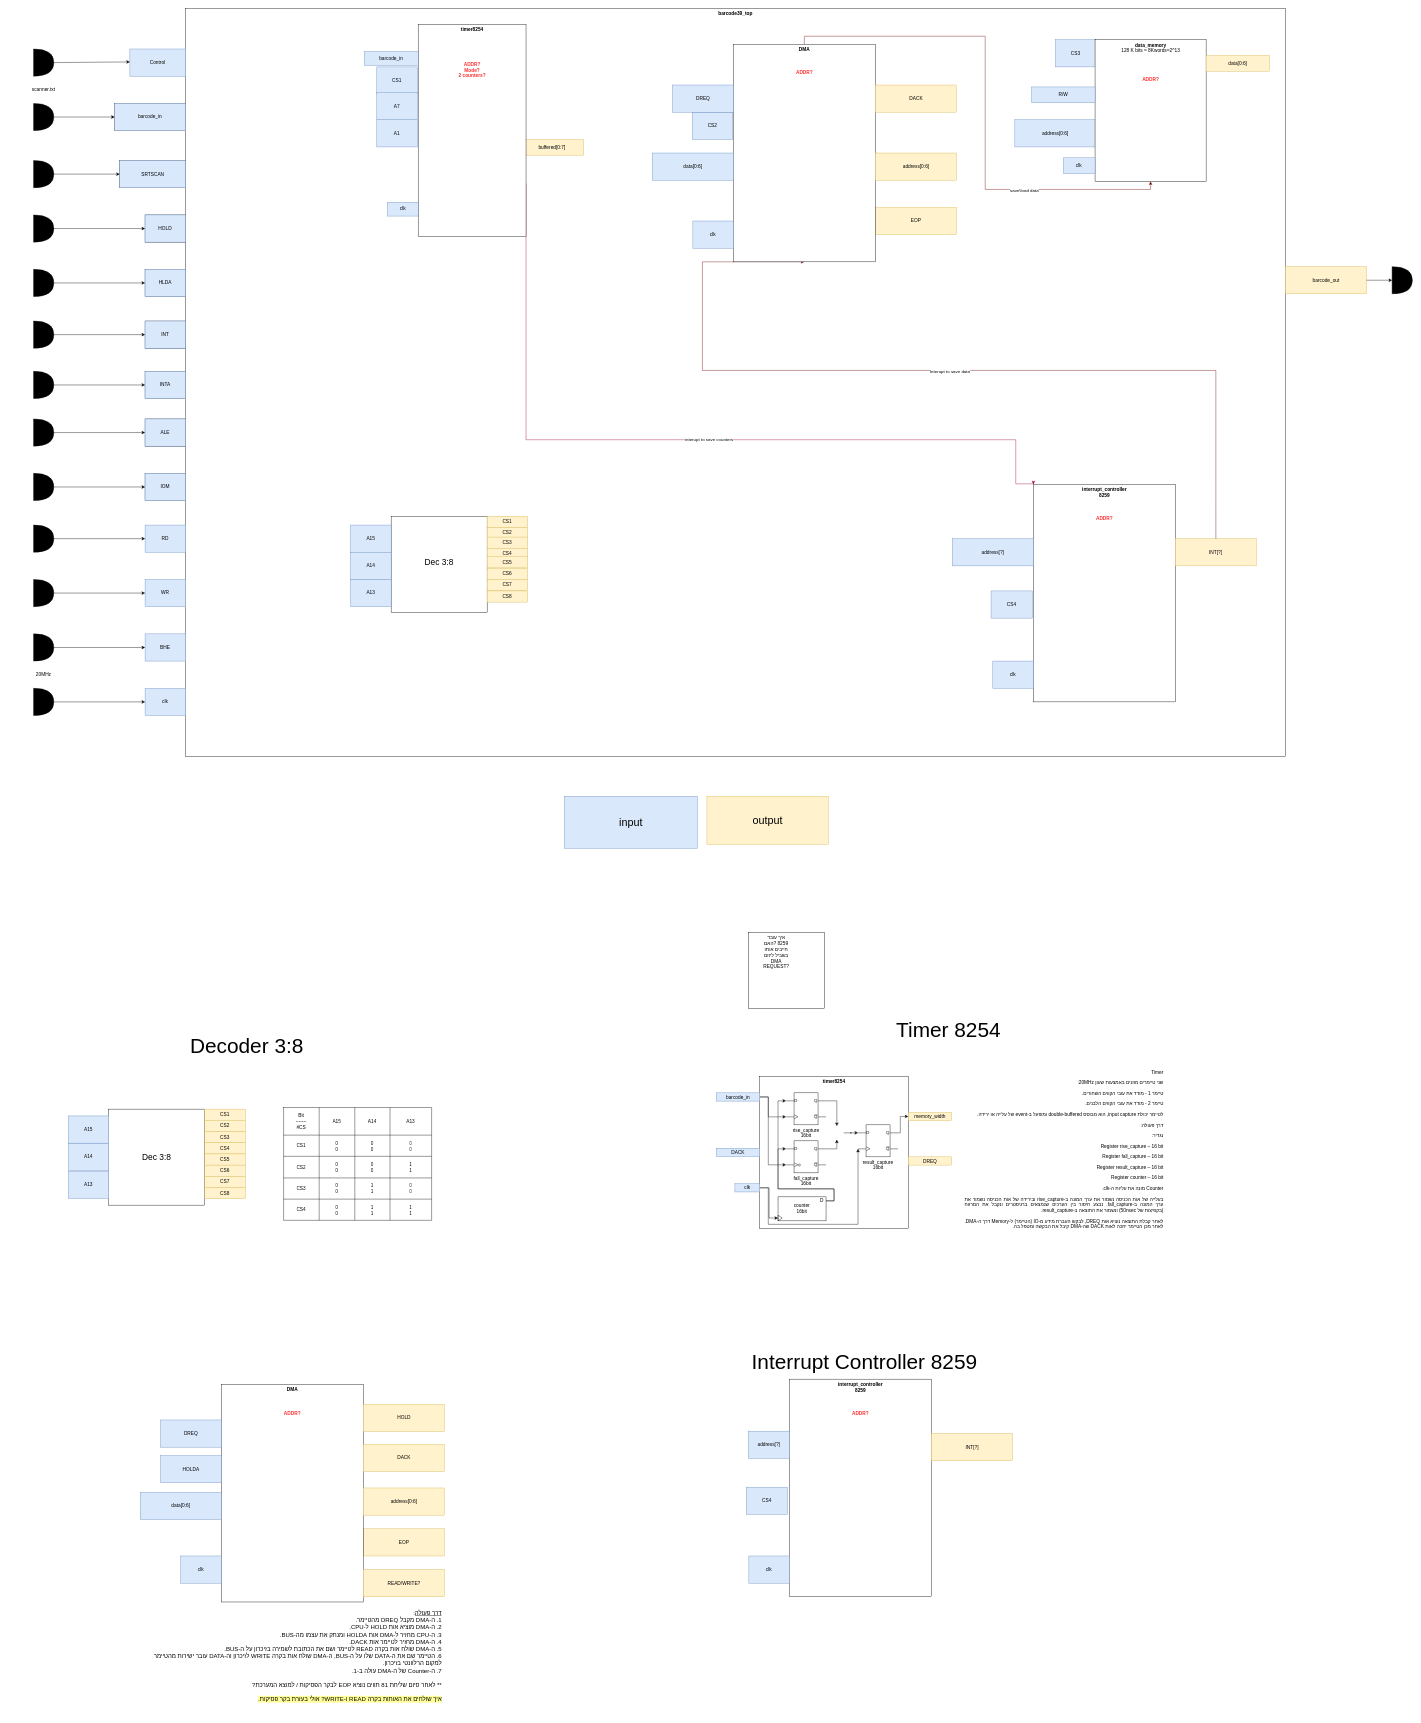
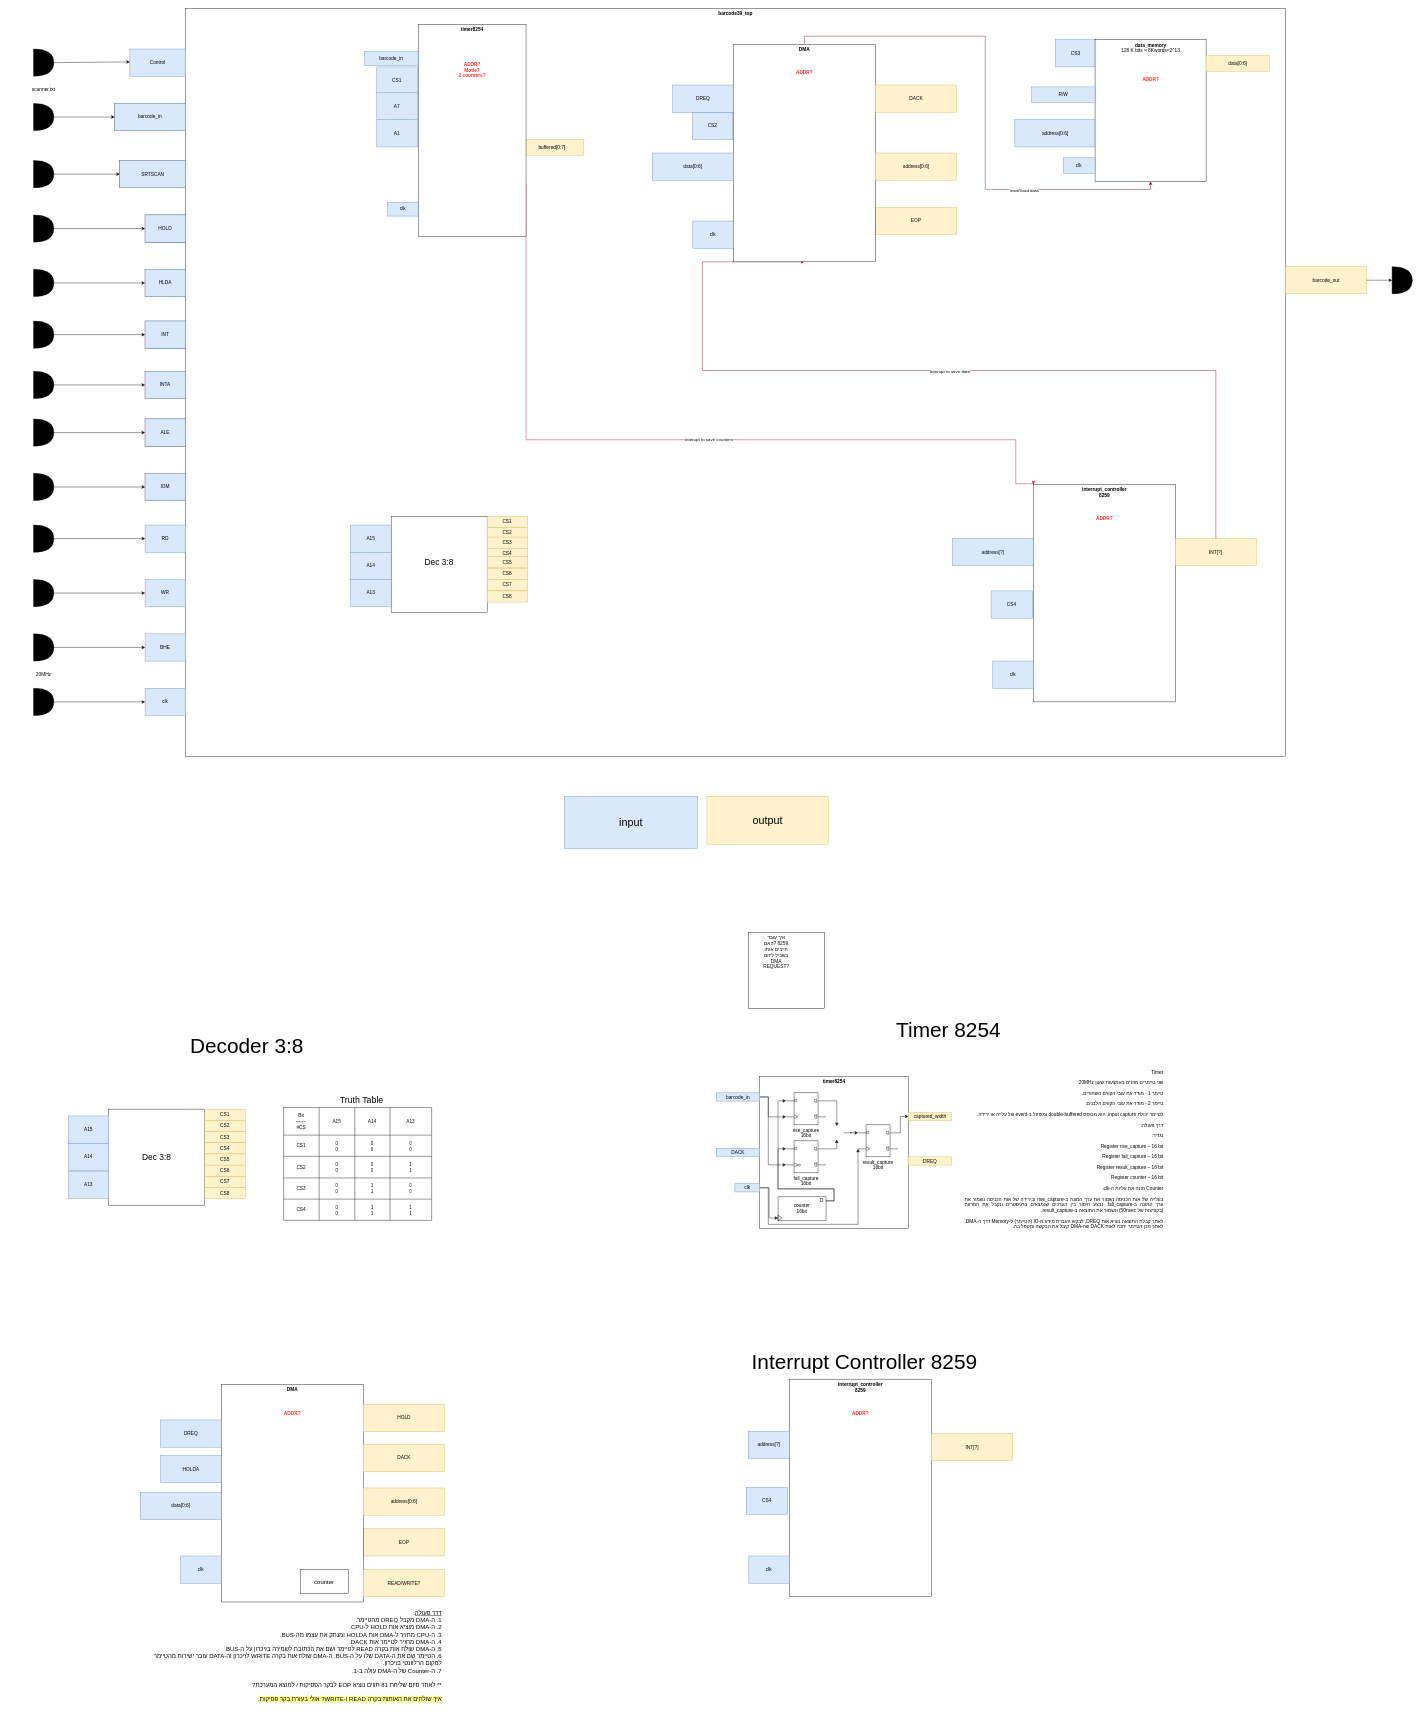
node "Truth Table": added
node "memory_width": label "memory_width" -> "captured_width"
node "counter": added
